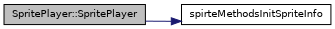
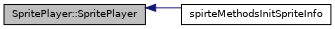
edge "SpritePlayer::SpritePlayer" -> "spirteMethodsInitSpriteInfo": reversed
